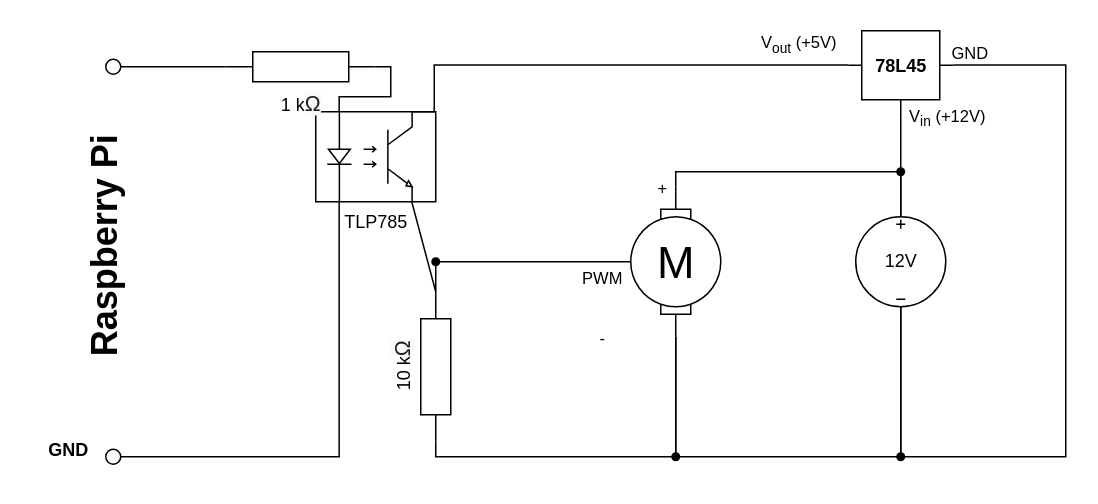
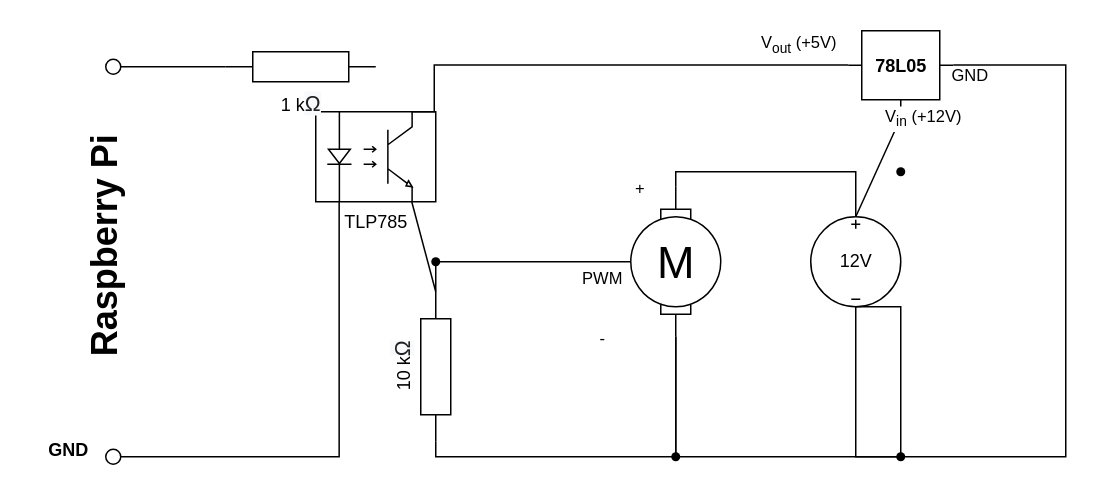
node "78L45": label "78L45" -> "78L05"
edge "1 kΩ" -- "TLP785": removed
node "12V": moved (901, 262) -> (856, 262)
